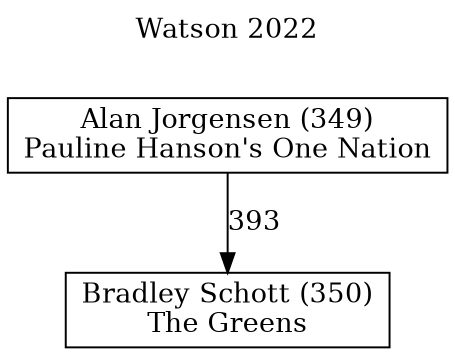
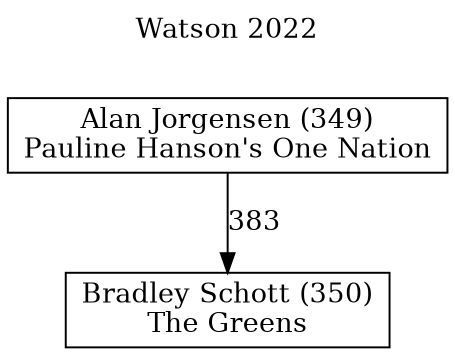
edge "Alan Jorgensen (349) Pauline Hanson's One Nation" -> "Bradley Schott (350) The Greens": label "393" -> "383"
